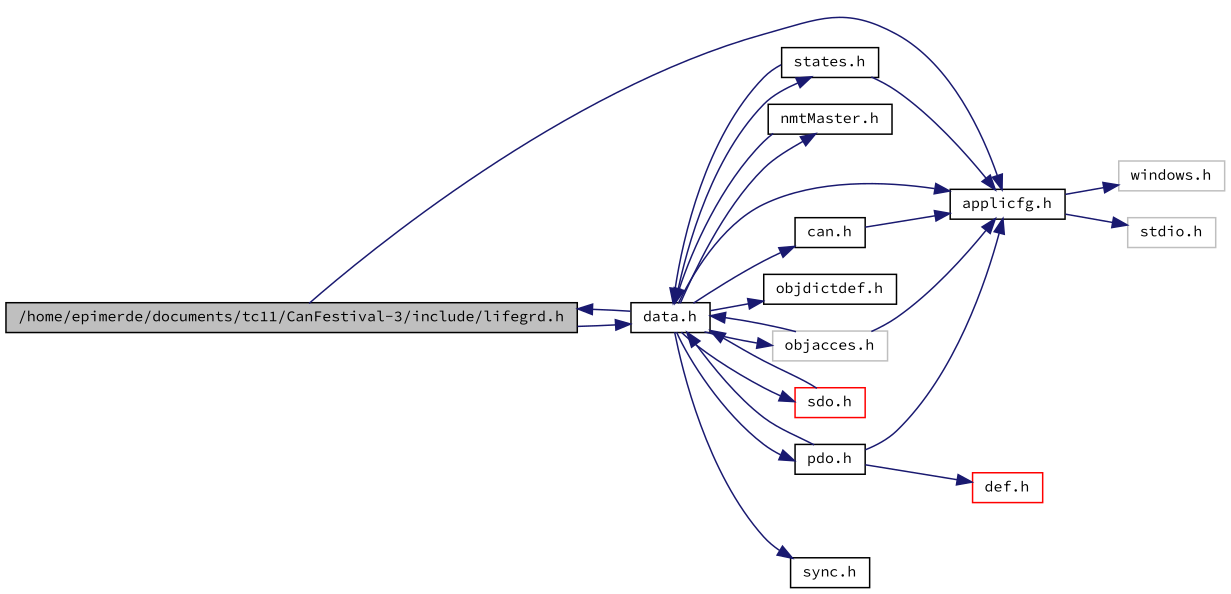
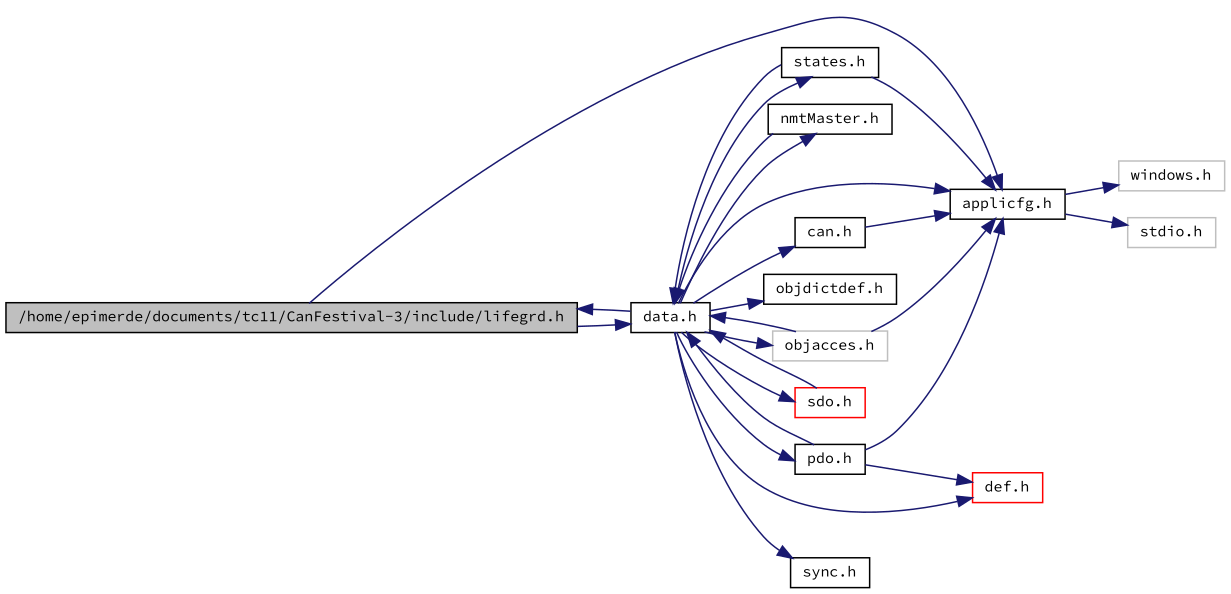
edge "data.h" -> "def.h": added
